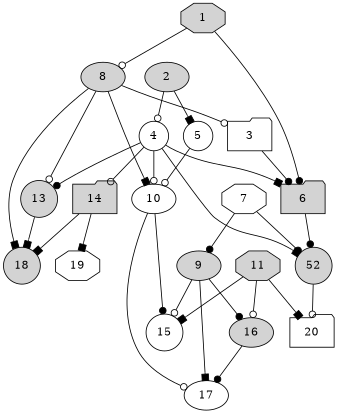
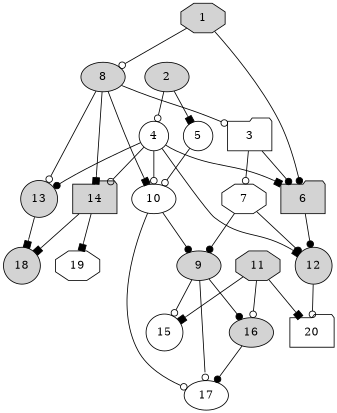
edge "8" -> "18": now "8" -> "14"
edge "3" -> "7": added
edge "10" -> "15": now "10" -> "9"
node "52": label "52" -> "12"
edge "9" -> "17": arrowhead box -> odot
